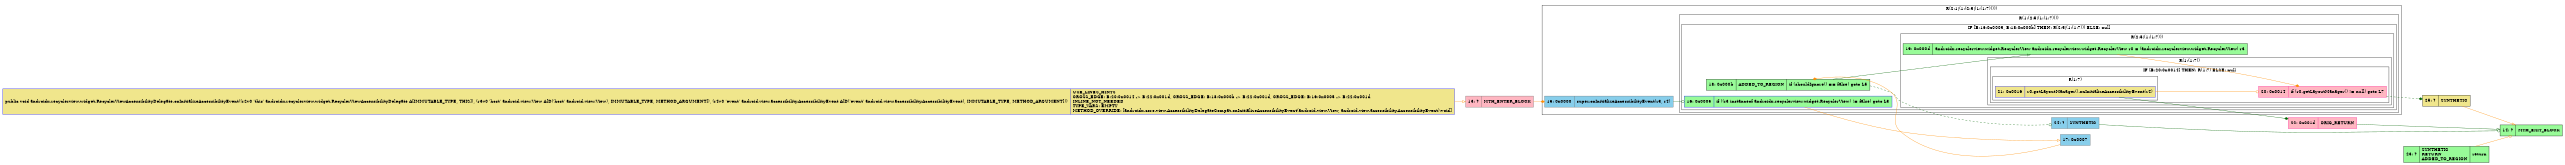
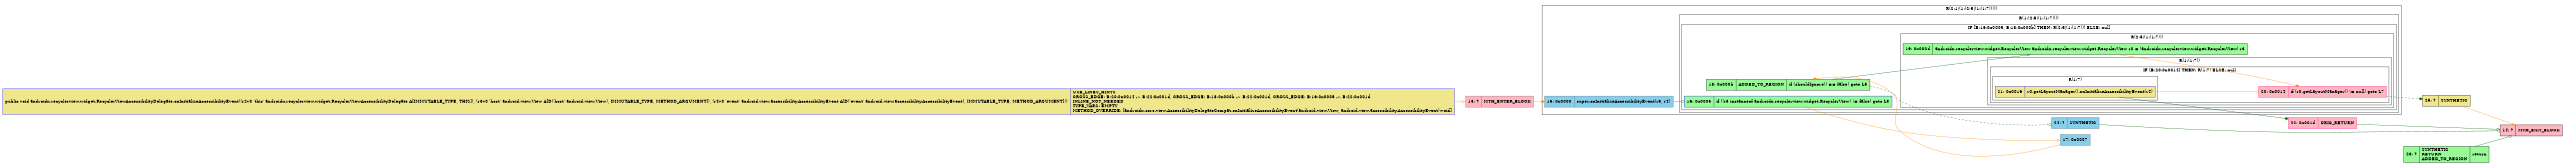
node "14: ?": fillcolor palegreen -> lightpink
edge "23: ?" -> "14: ?": color darkorange -> darkgreen
